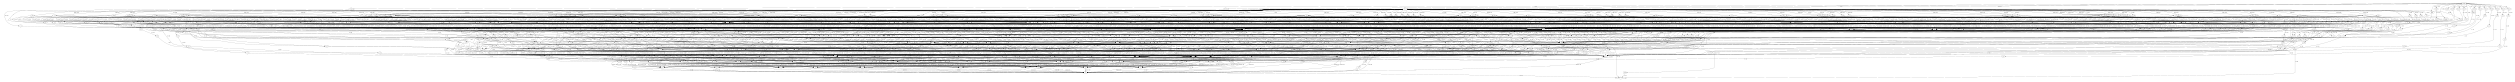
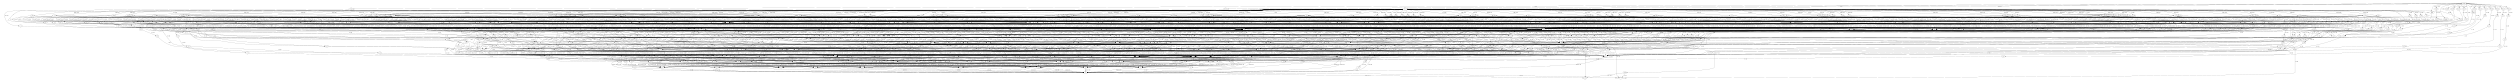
node "t_13": added
